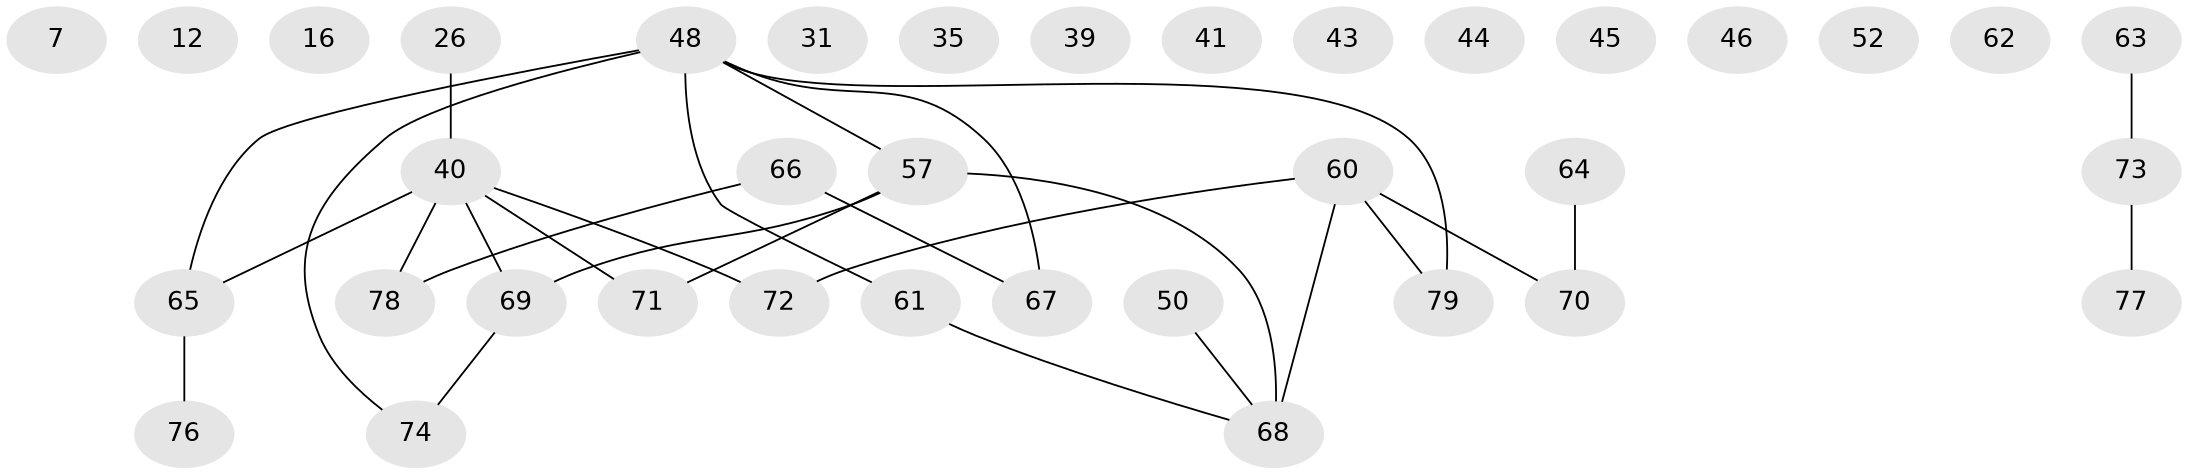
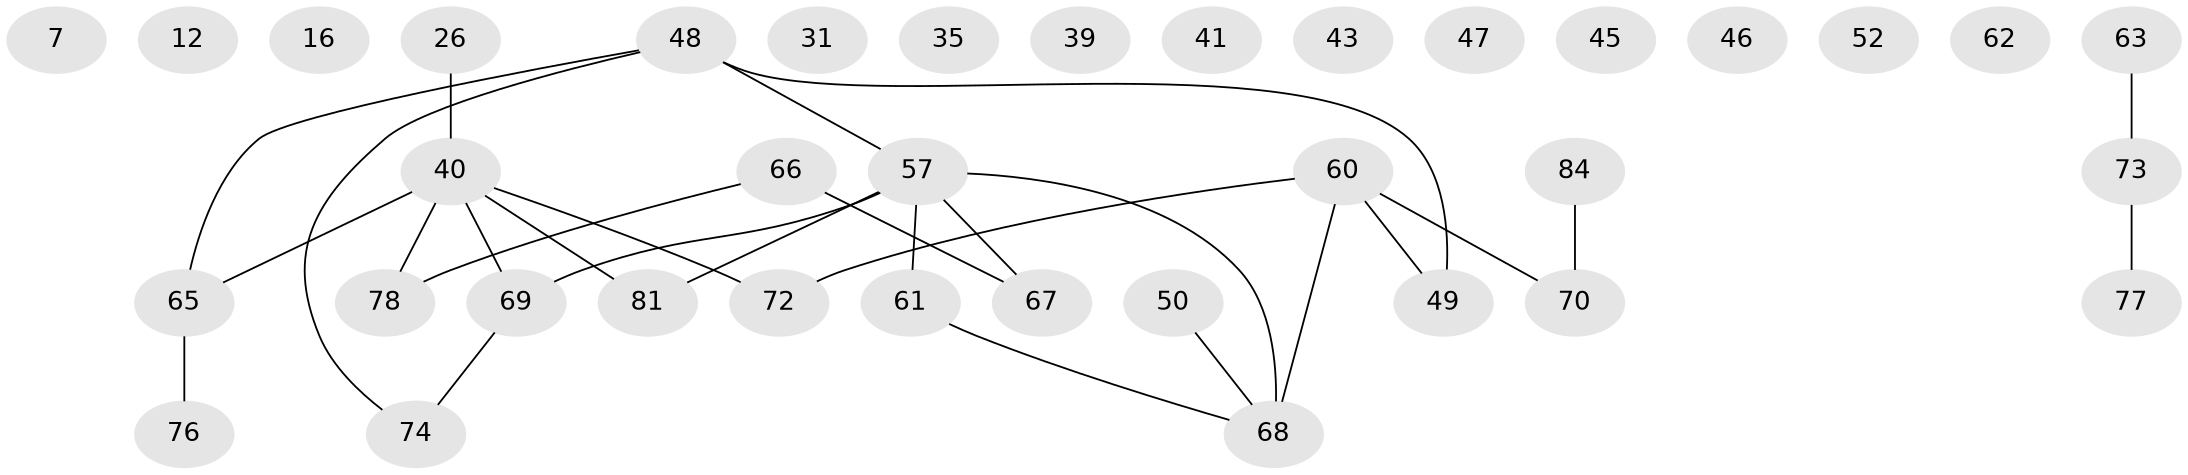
node "44": label "44" -> "47"
edge "48" -- "67": now "57" -- "67"
node "64": label "64" -> "84"
edge "48" -- "61": now "57" -- "61"
node "71": label "71" -> "81"
node "79": label "79" -> "49"
